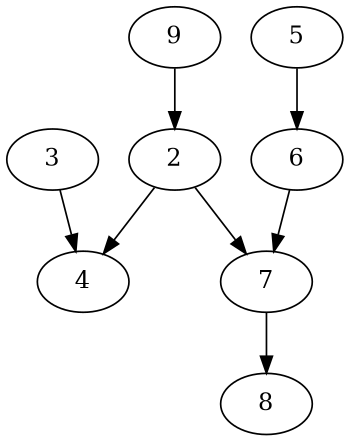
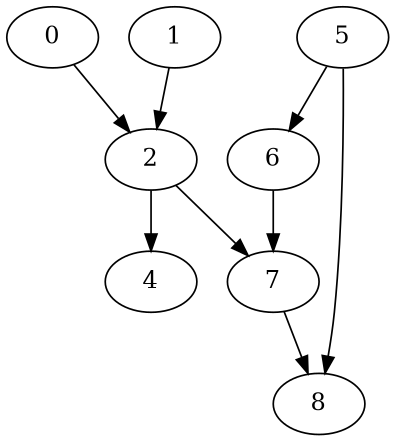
node "9": label "9" -> "0"
node "1": added
node "3": removed
edge "5" -> "8": added
